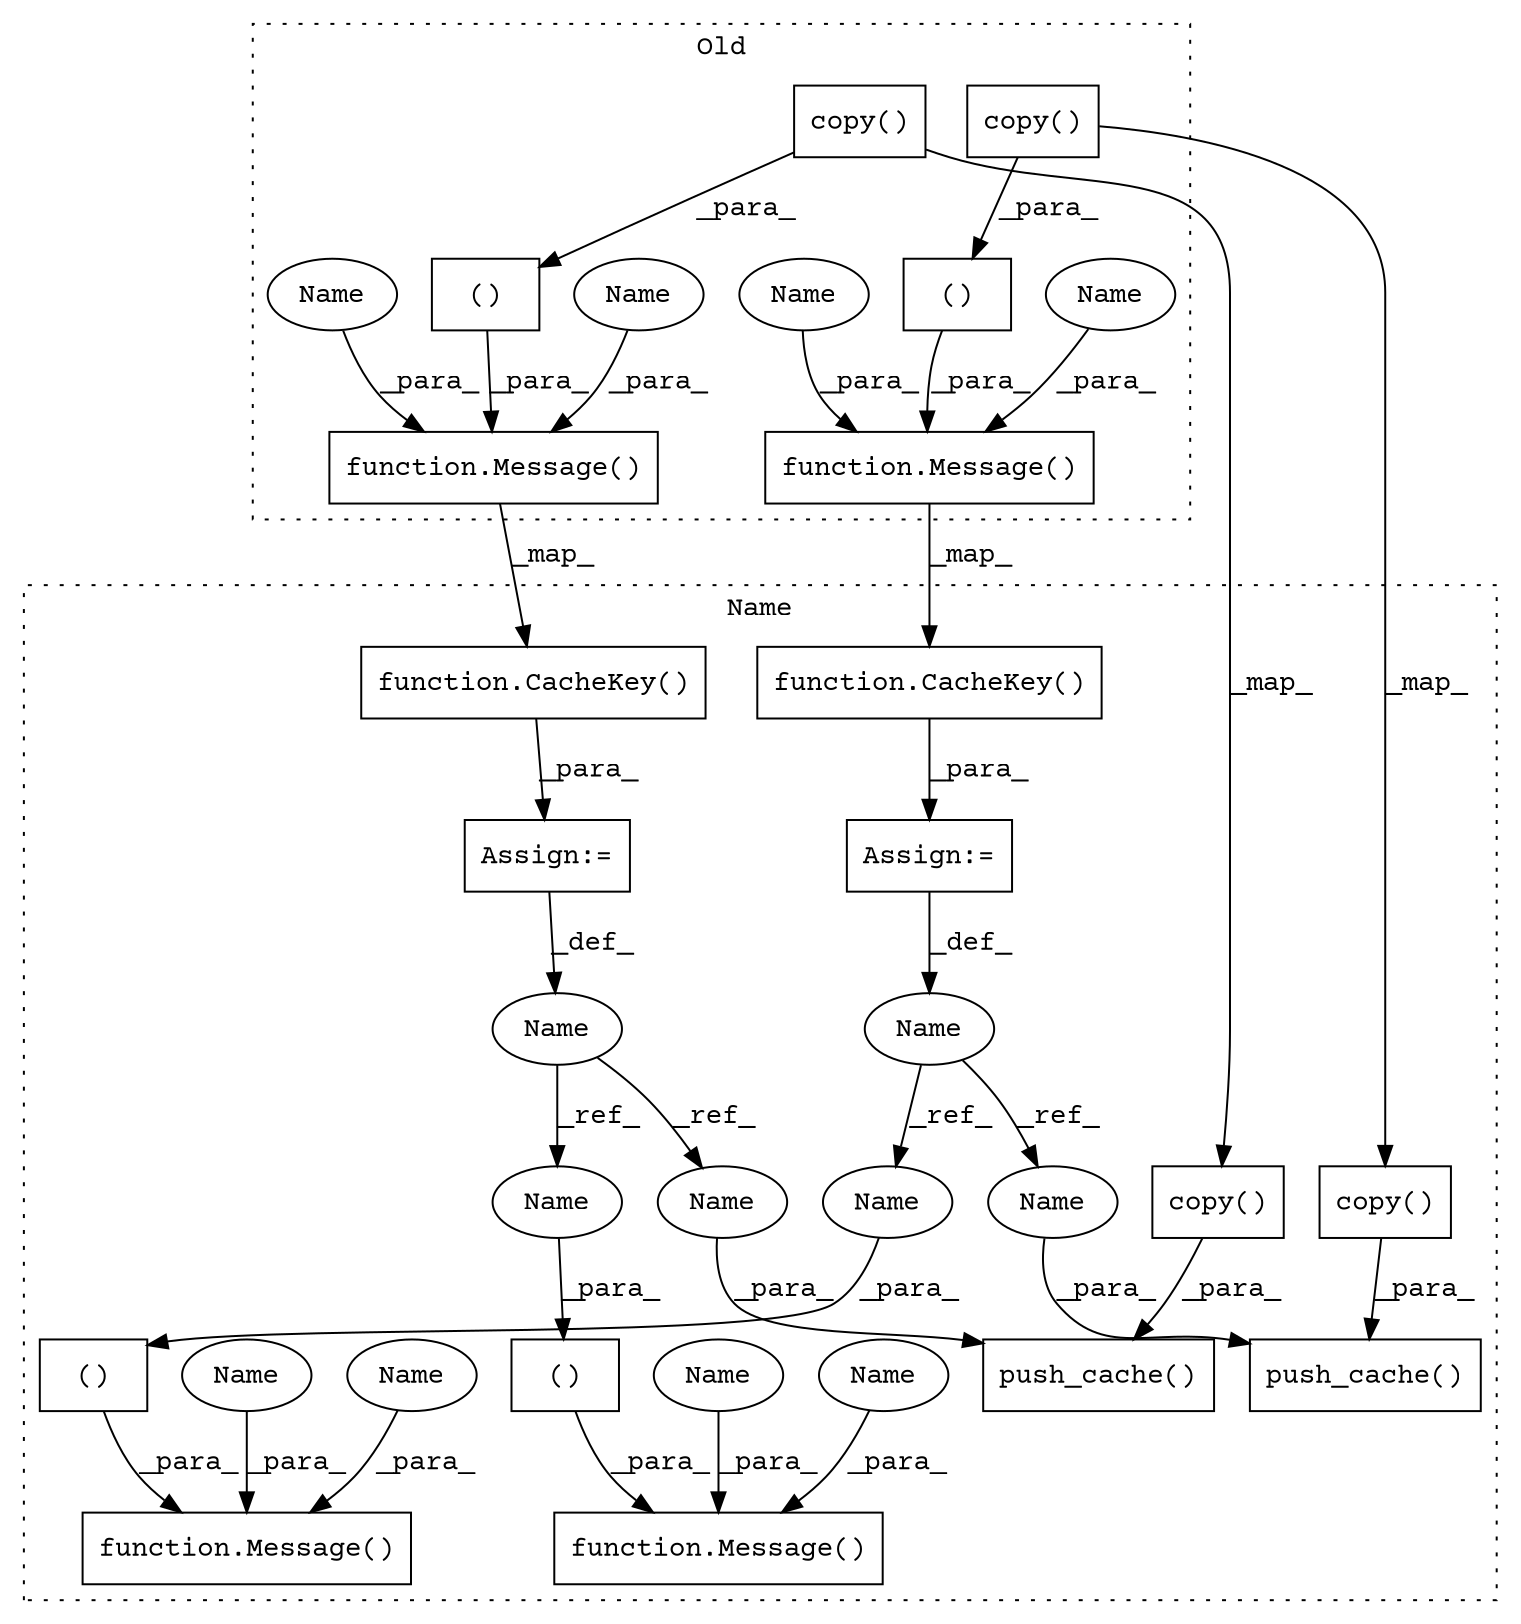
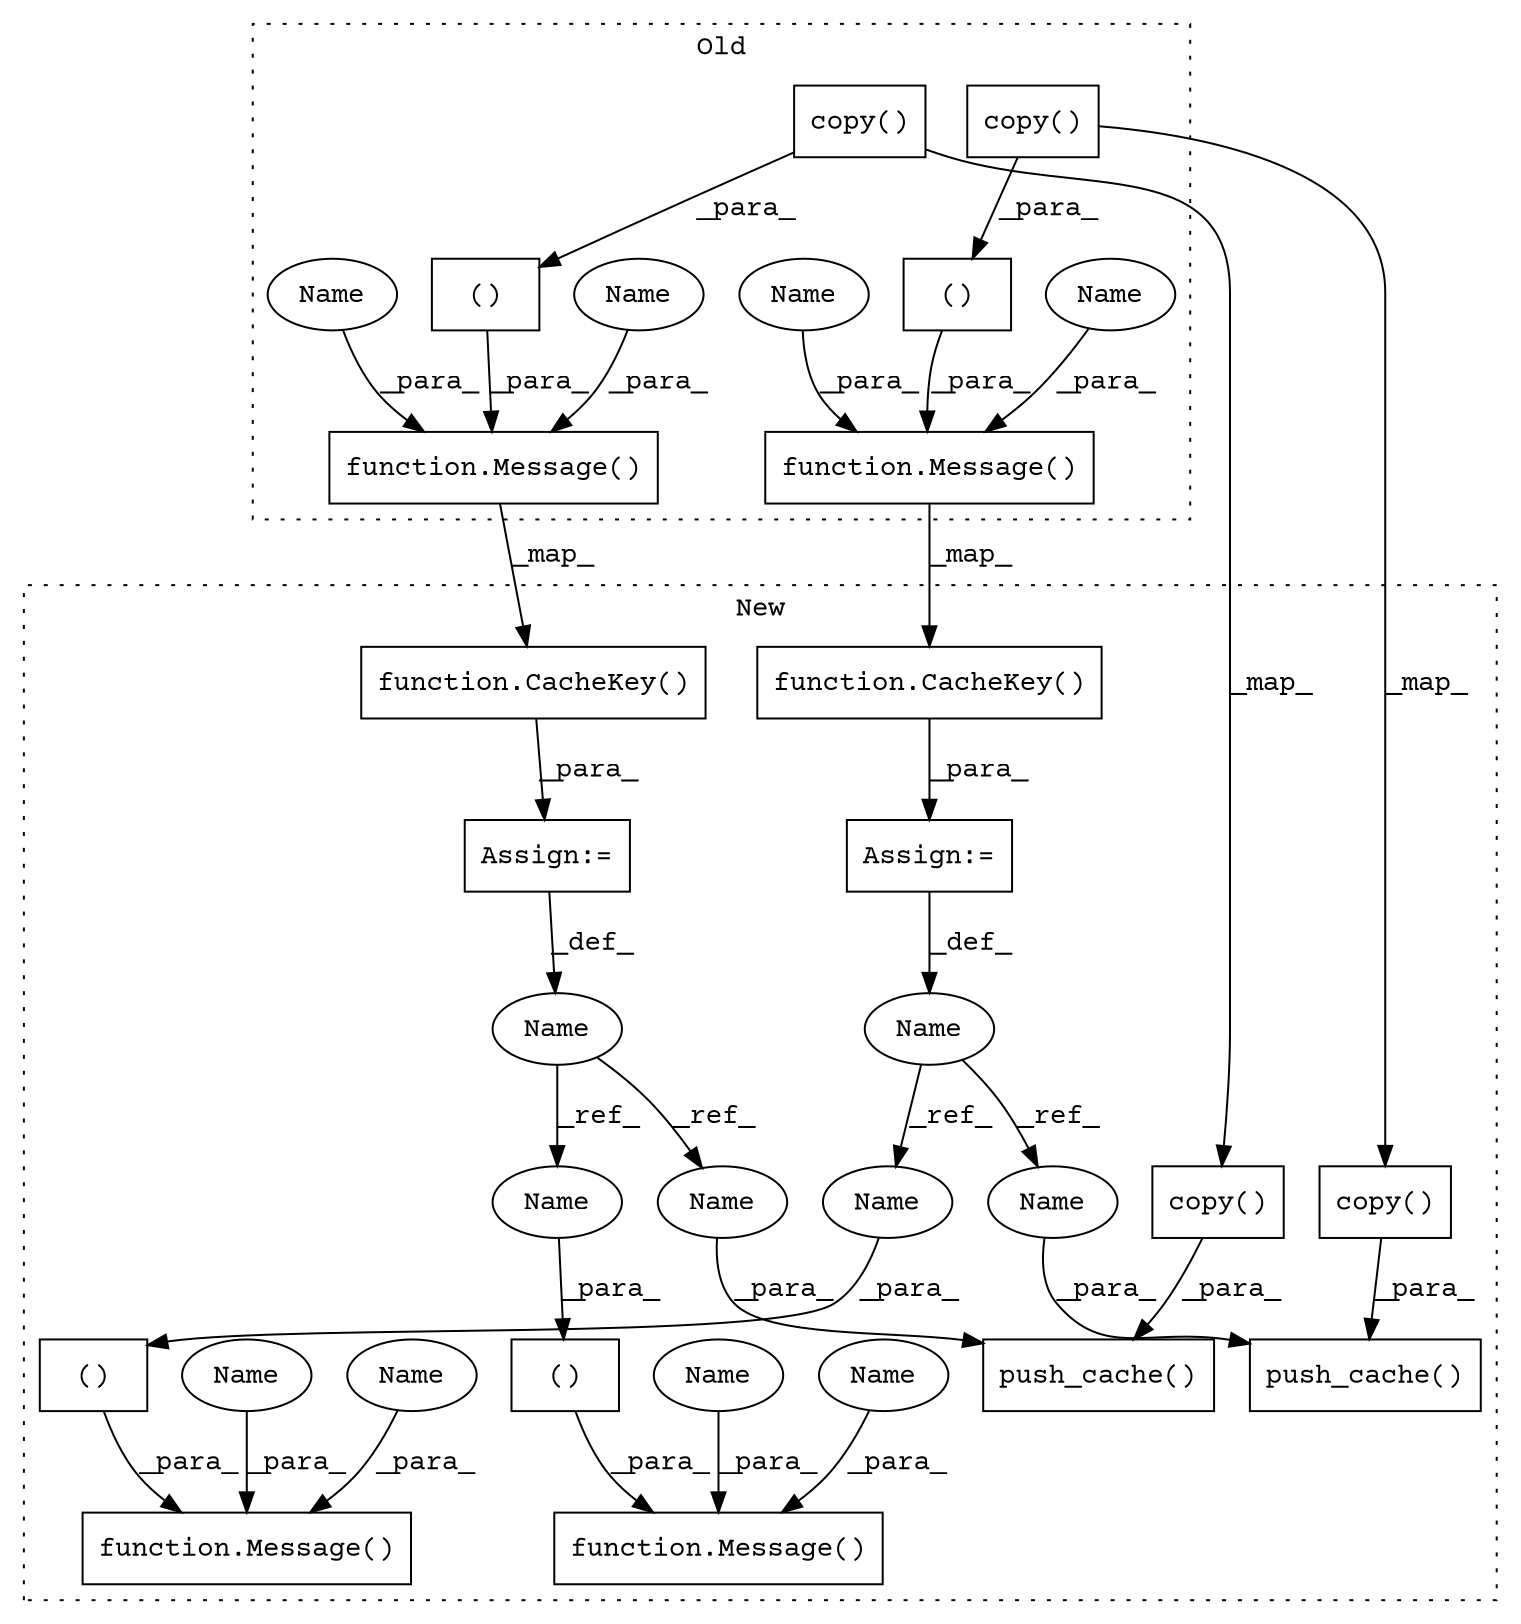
cluster "Name": label "Name" -> "New"
